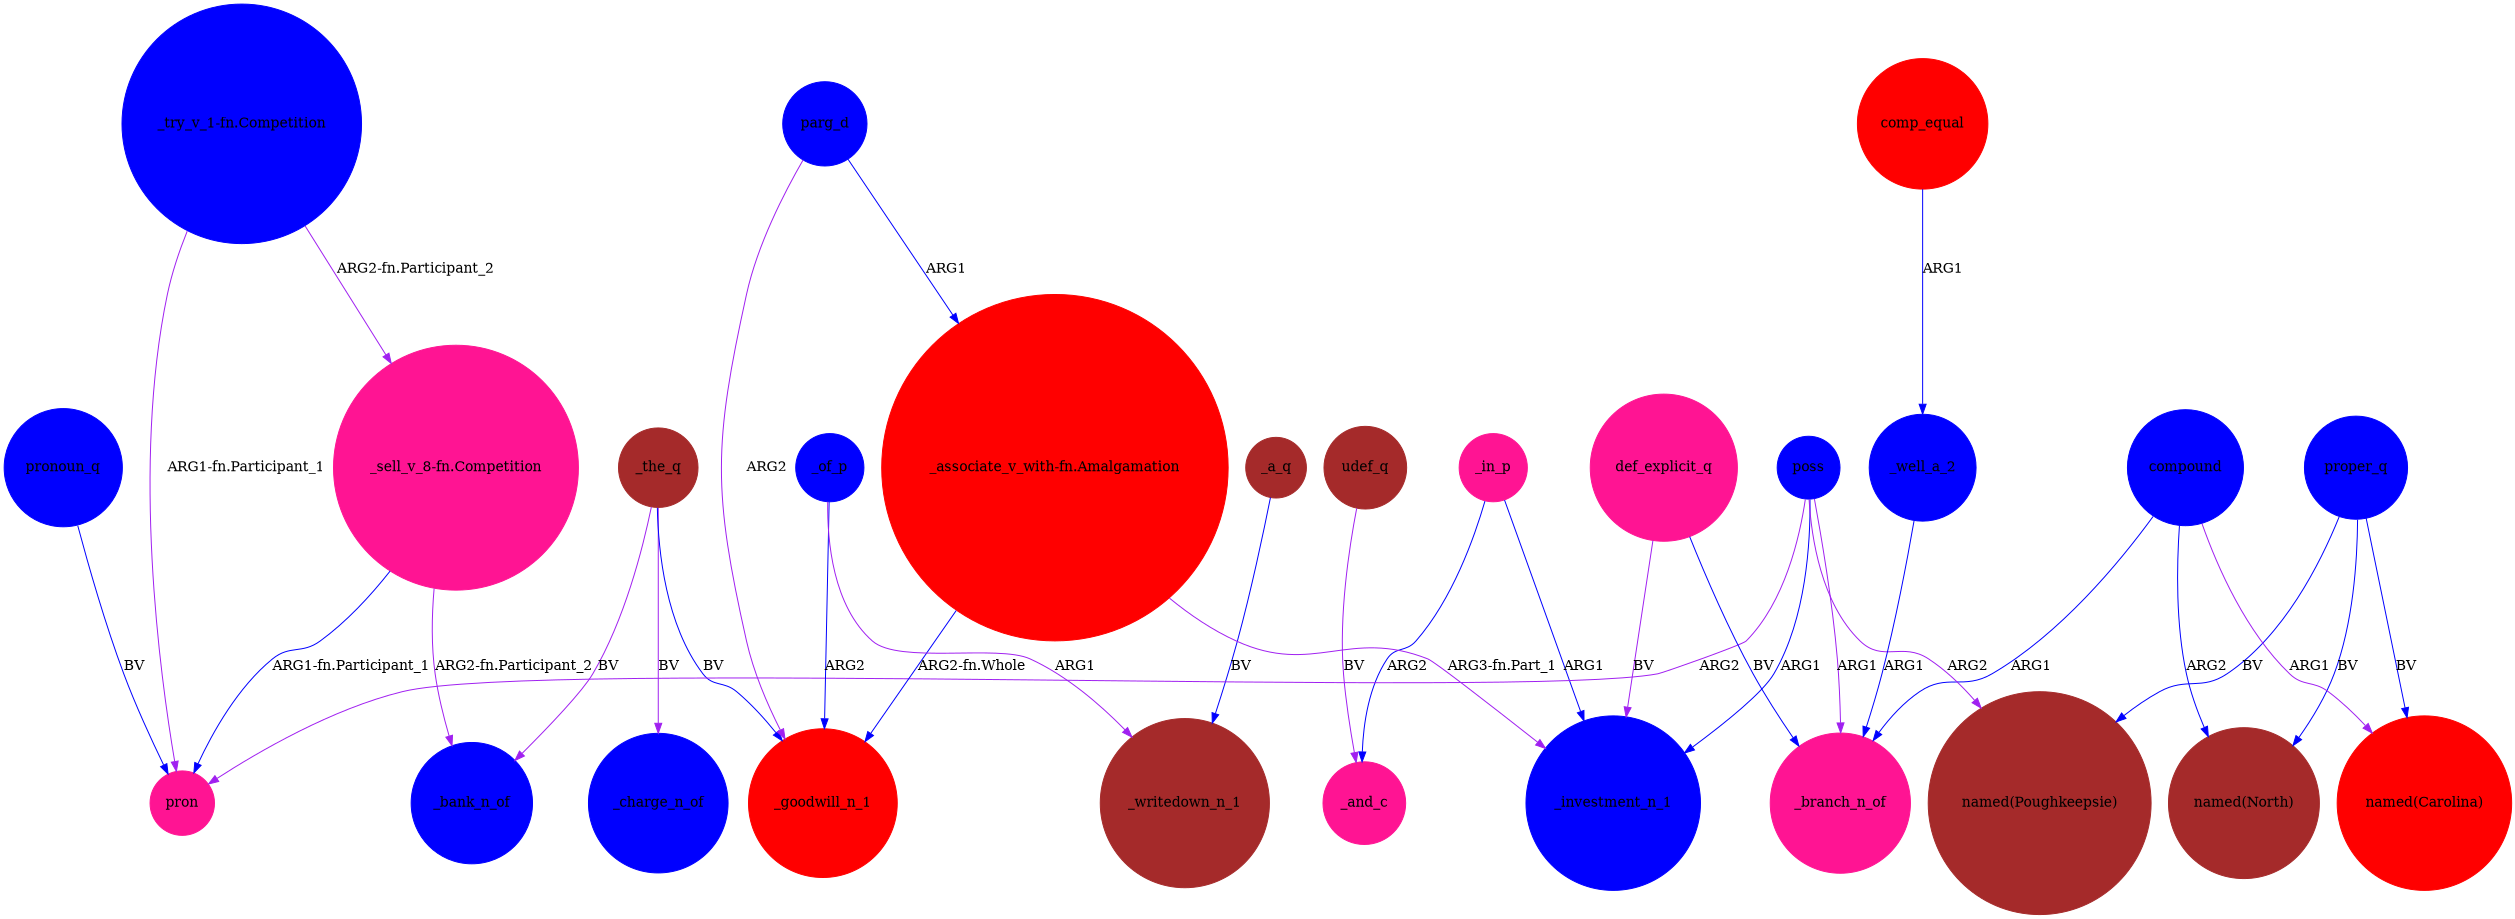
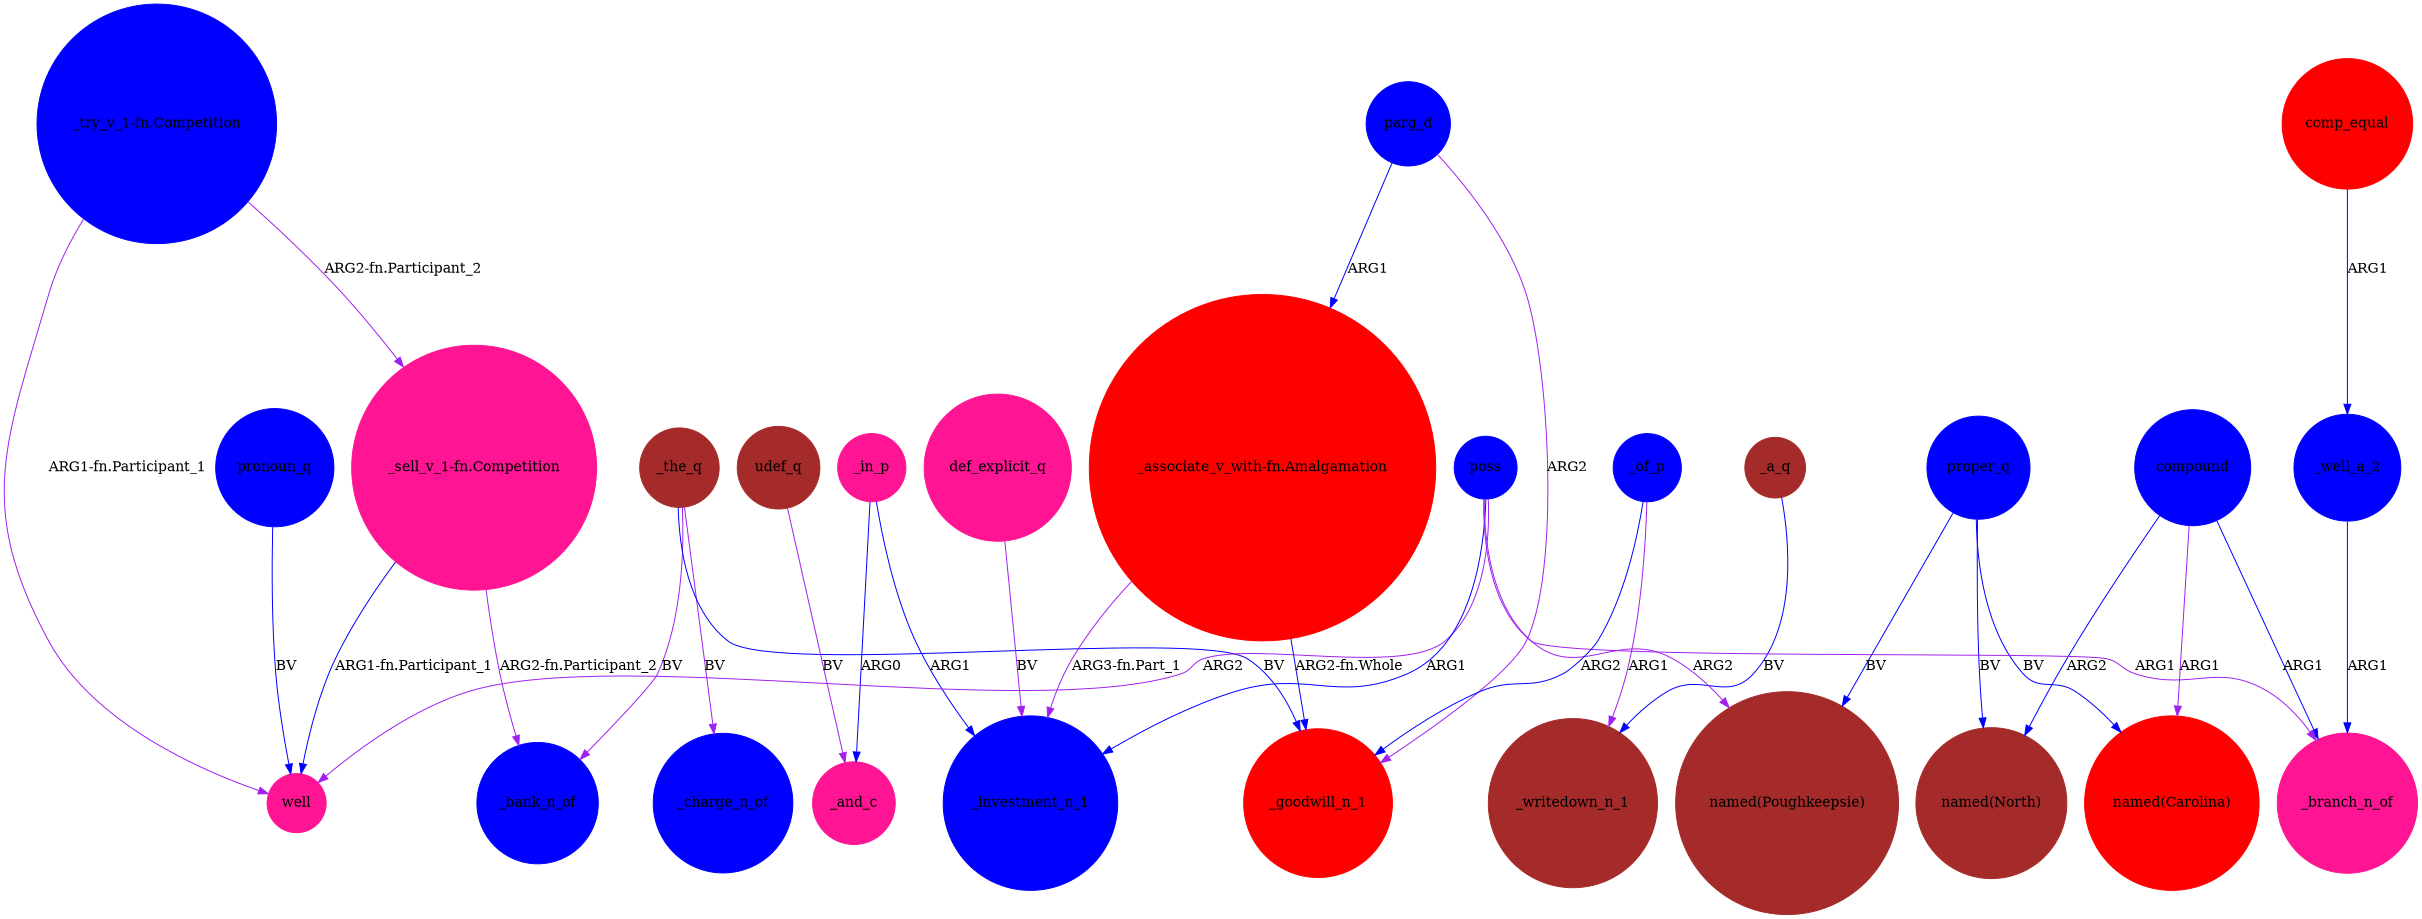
node "_sell_v_8-fn.Competition": label "_sell_v_8-fn.Competition" -> "_sell_v_1-fn.Competition"
edge "def_explicit_q" -> "_branch_n_of": removed, label "BV"
edge "_in_p" -> "_and_c": label "ARG2" -> "ARG0"
node "pron": label "pron" -> "well"
